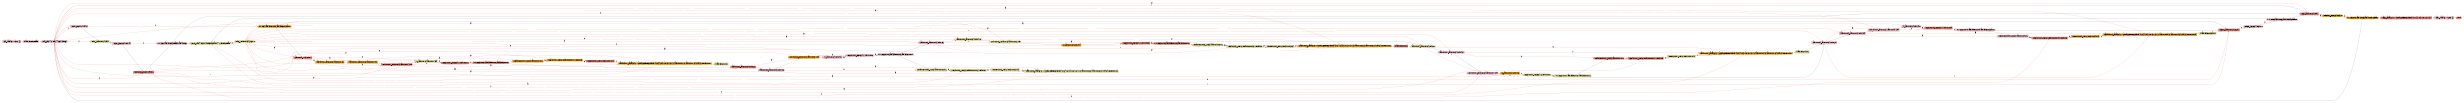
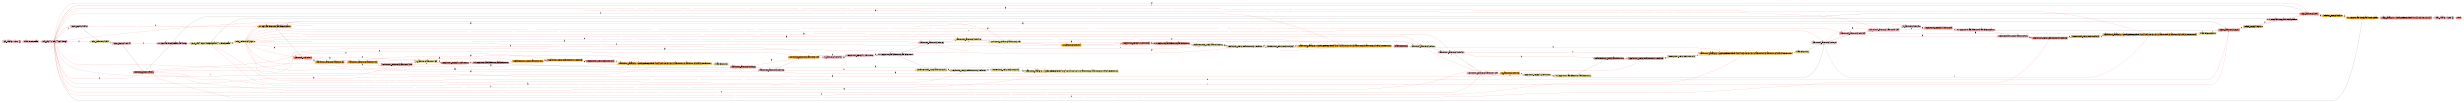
node "%exitcond = icmp eq i64 %inc31.us, 10": fillcolor lightpink -> orange
